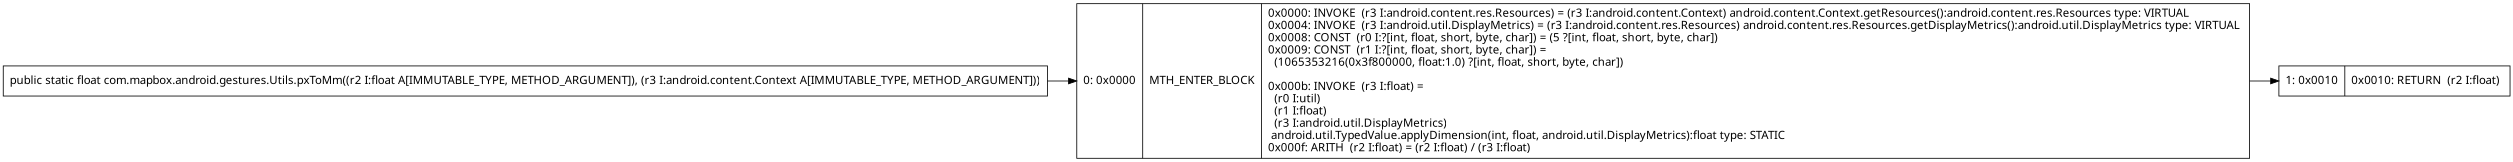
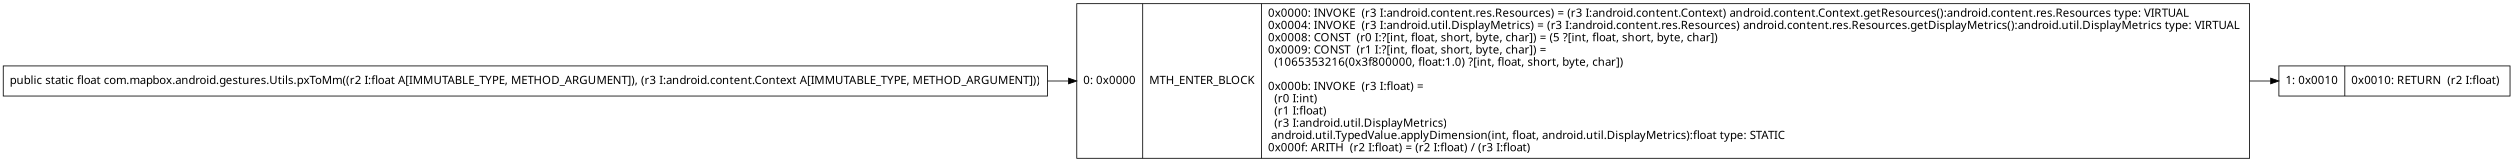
node "0: 0x0000": text "(r0 I:util)" -> "(r0 I:int)"
